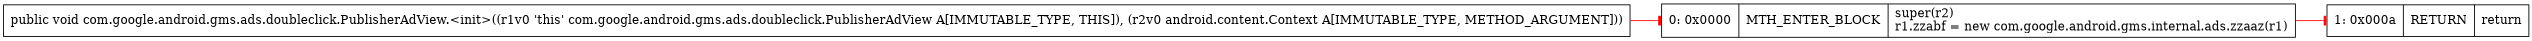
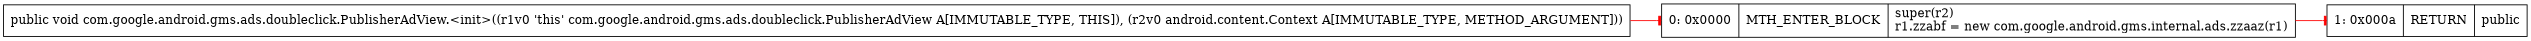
node "1: 0x000a": text "return" -> "public"
